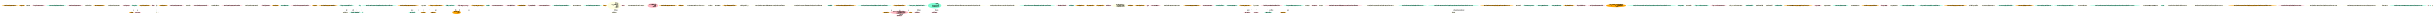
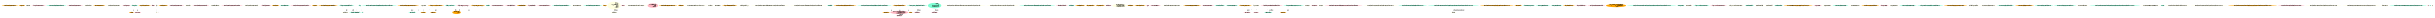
node "tokenSecret.IsNullOrBlank()": fillcolor lightyellow -> orange
